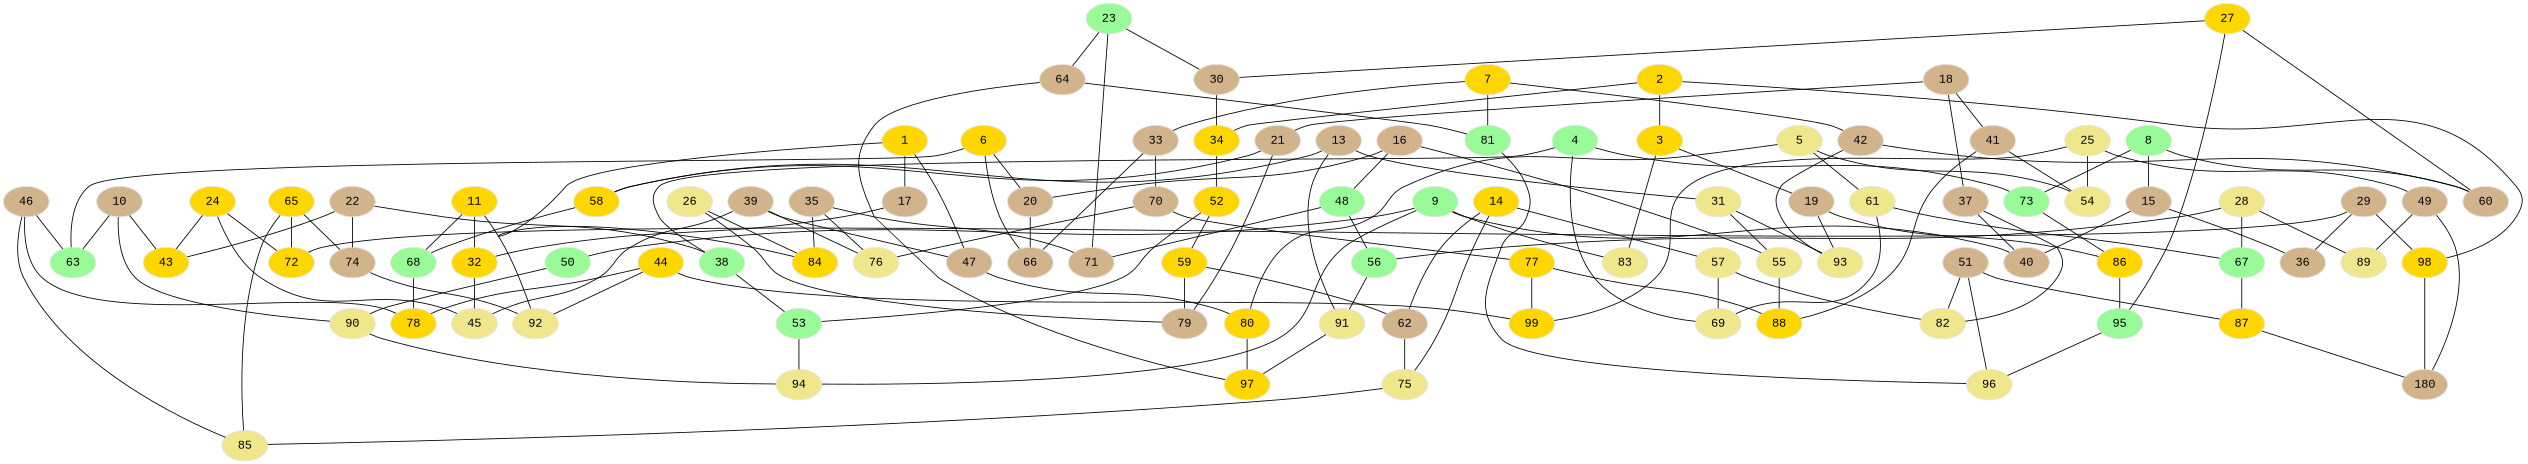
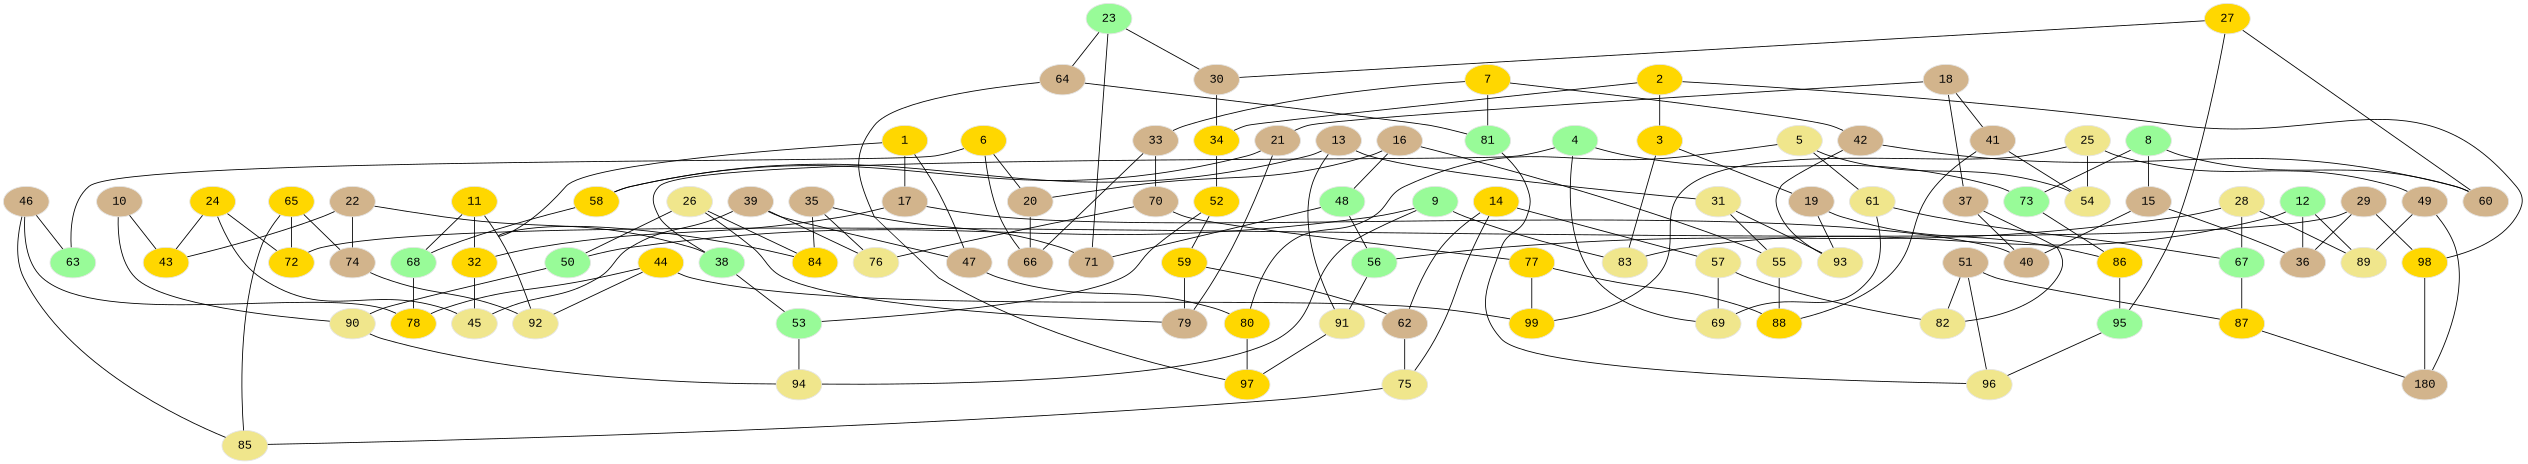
node "12": added
edge "26" -- "50": added
edge "9" -- "40": now "17" -- "40"
edge "10" -- "63": removed
